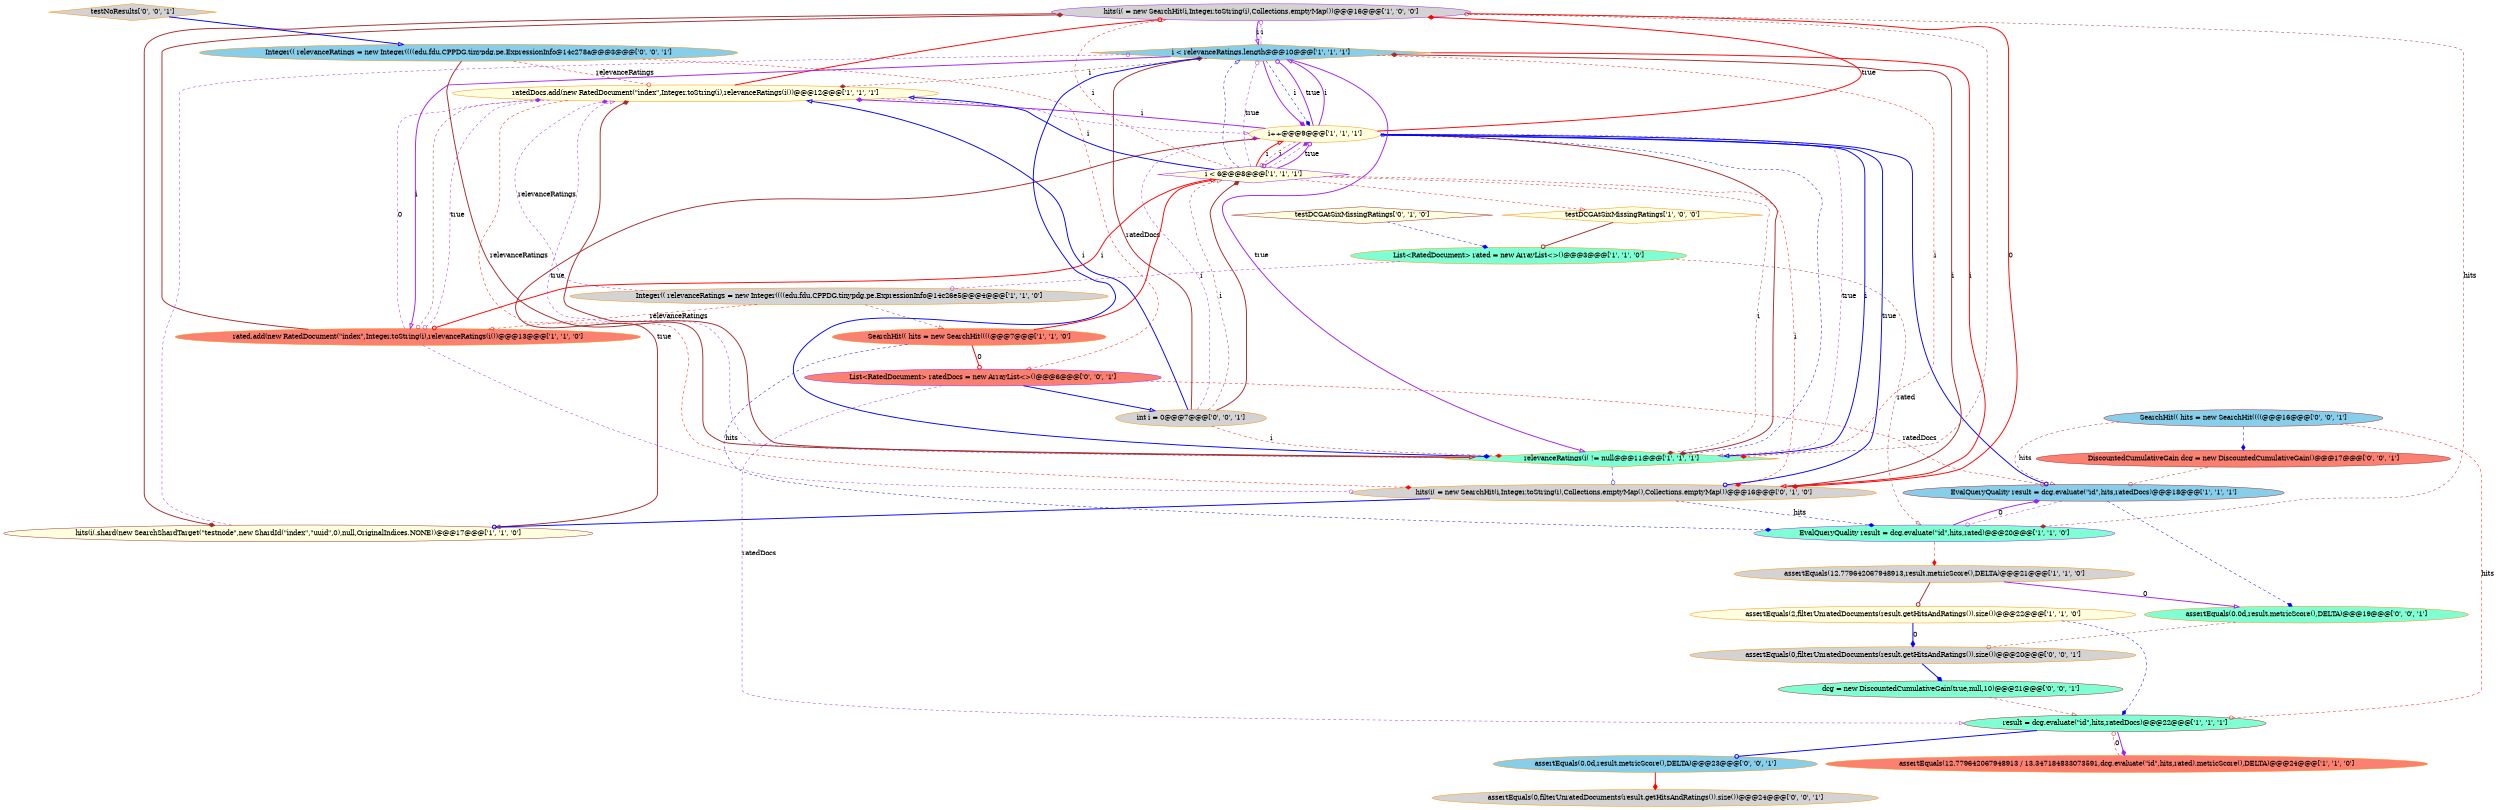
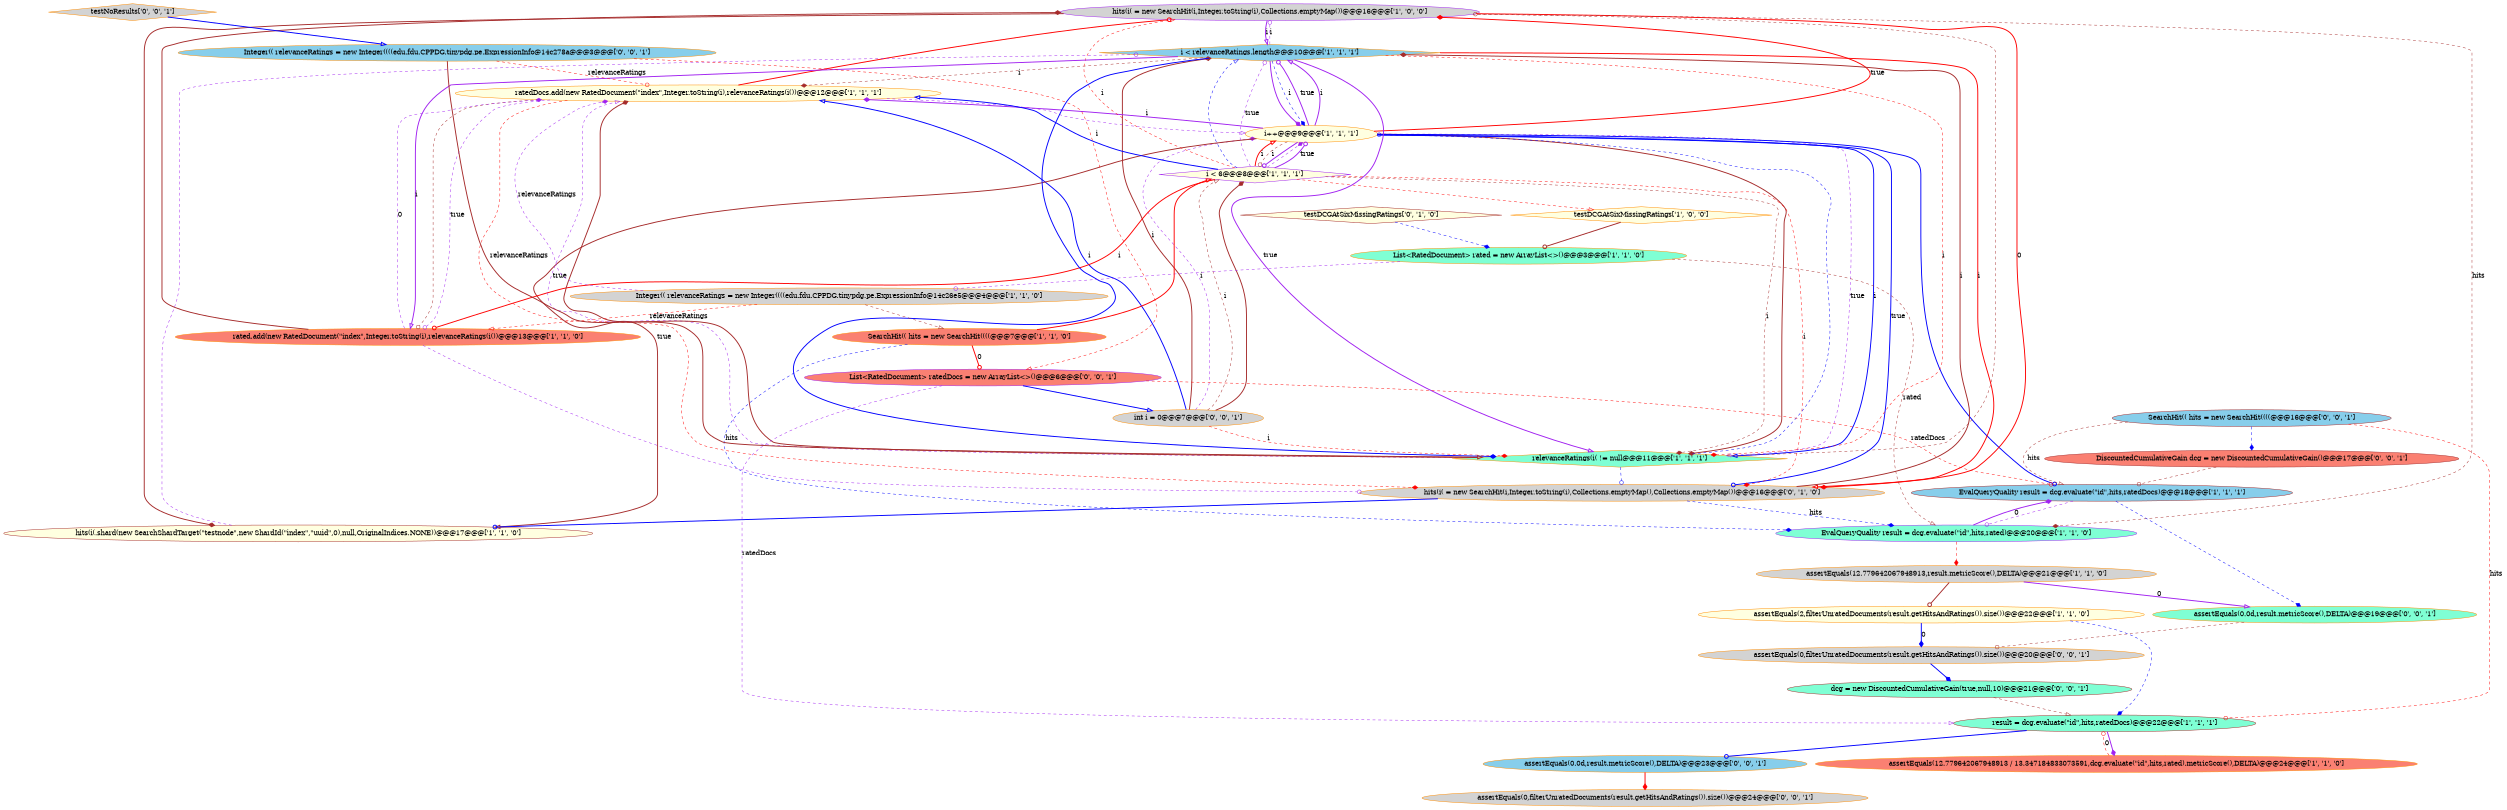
edge "int i = 0@@@7@@@['0', '0', '1']" -> "i < relevanceRatings.length@@@10@@@['1', '1', '1']": label "ratedDocs" -> "i"
